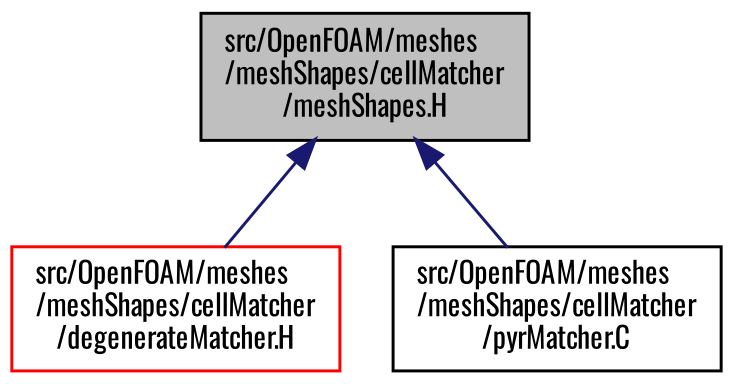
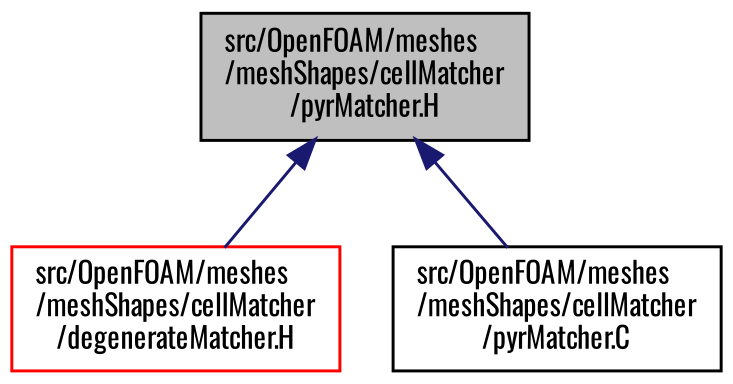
node "src/OpenFOAM/meshes /meshShapes/cellMatcher /meshShapes.H": label "src/OpenFOAM/meshes /meshShapes/cellMatcher /meshShapes.H" -> "src/OpenFOAM/meshes /meshShapes/cellMatcher /pyrMatcher.H"
